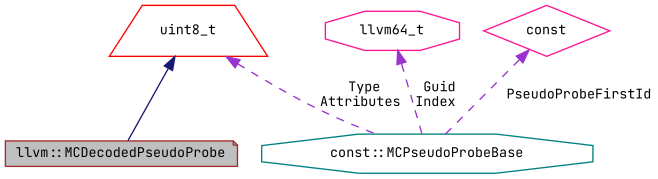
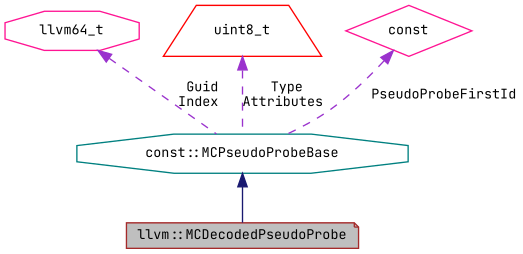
edge "llvm::MCDecodedPseudoProbe" -> "uint8_t": now "llvm::MCDecodedPseudoProbe" -> "const::MCPseudoProbeBase"
